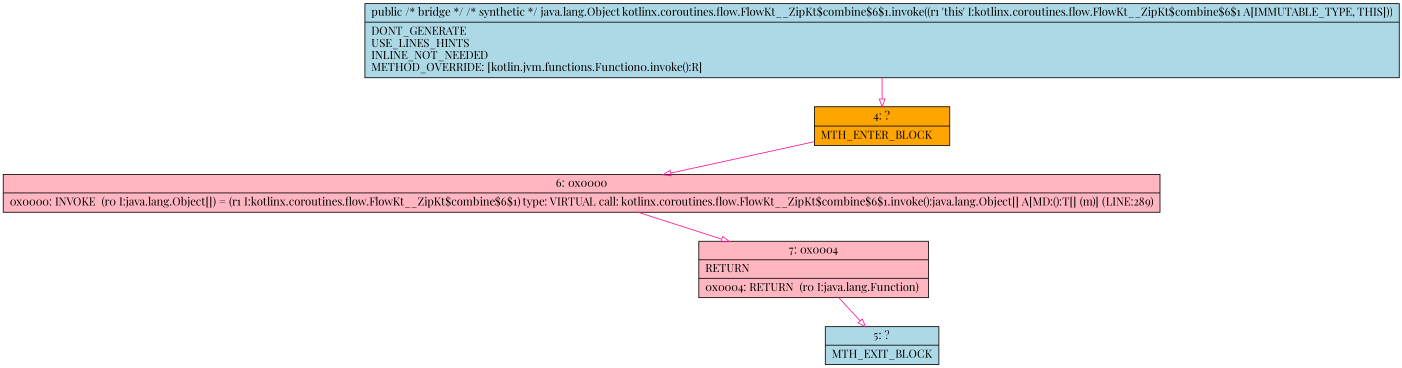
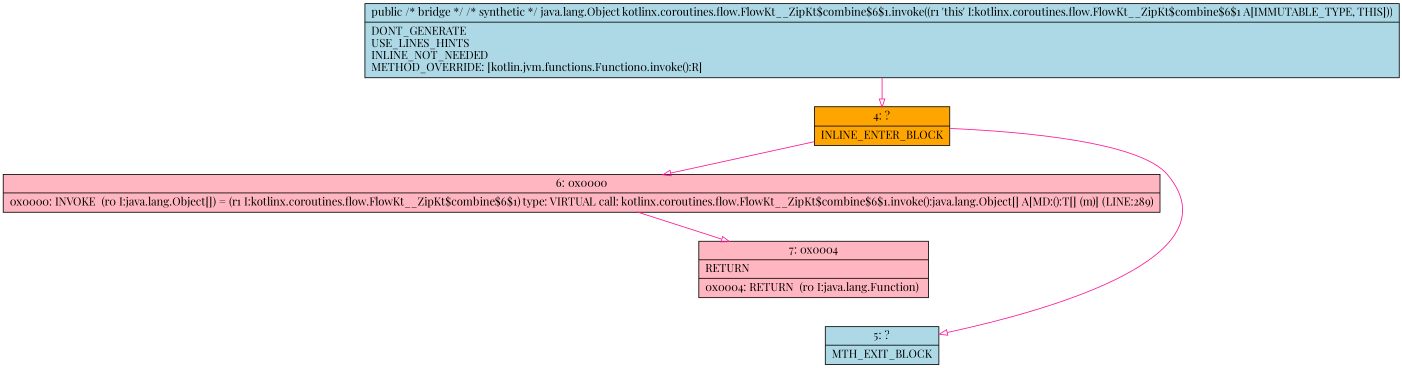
node "4: ?": text "MTH_ENTER_BLOCK" -> "INLINE_ENTER_BLOCK"
edge "7: 0x0004" -> "5: ?": now "4: ?" -> "5: ?"
